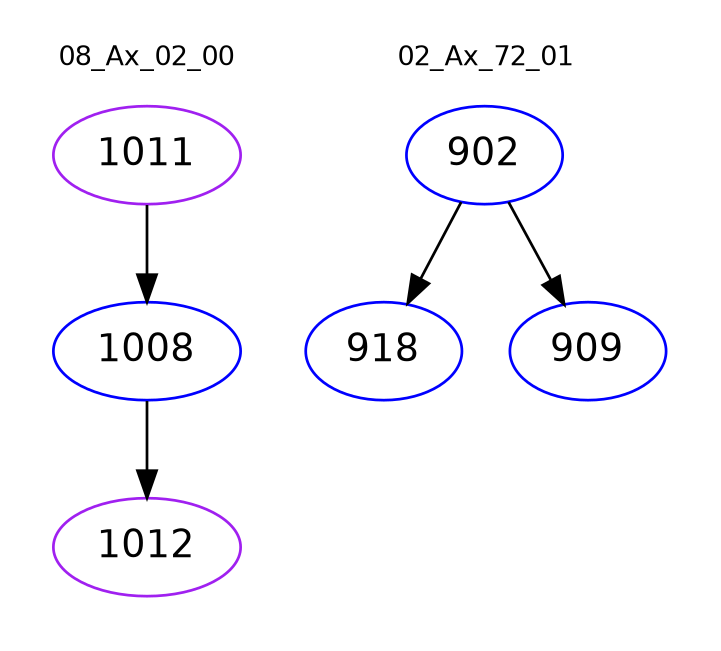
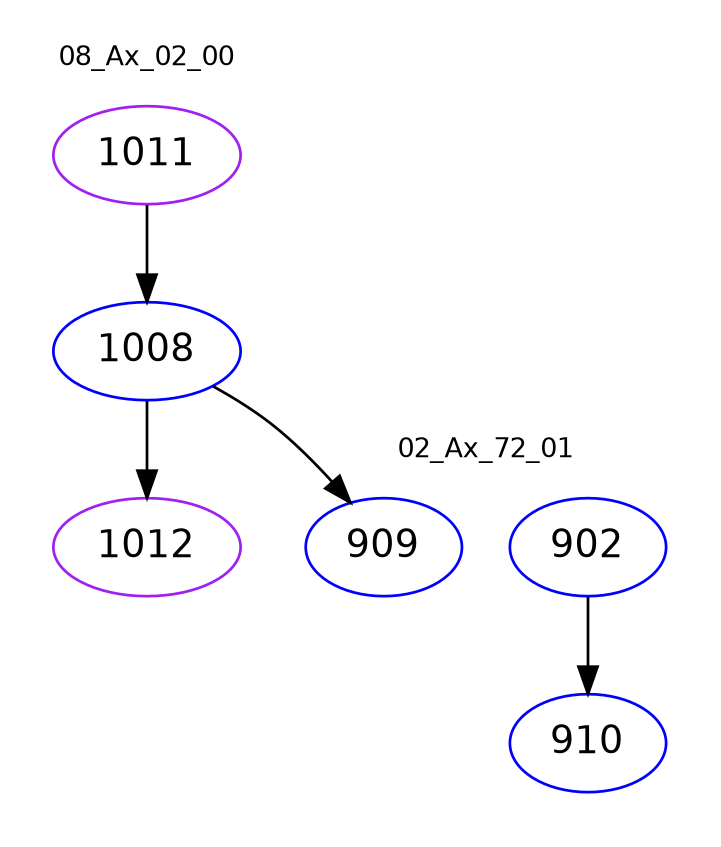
edge "902" -> "909": now "1008" -> "909"
node "918": label "918" -> "910"
